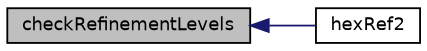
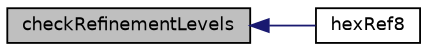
node "hexRef2": label "hexRef2" -> "hexRef8"
